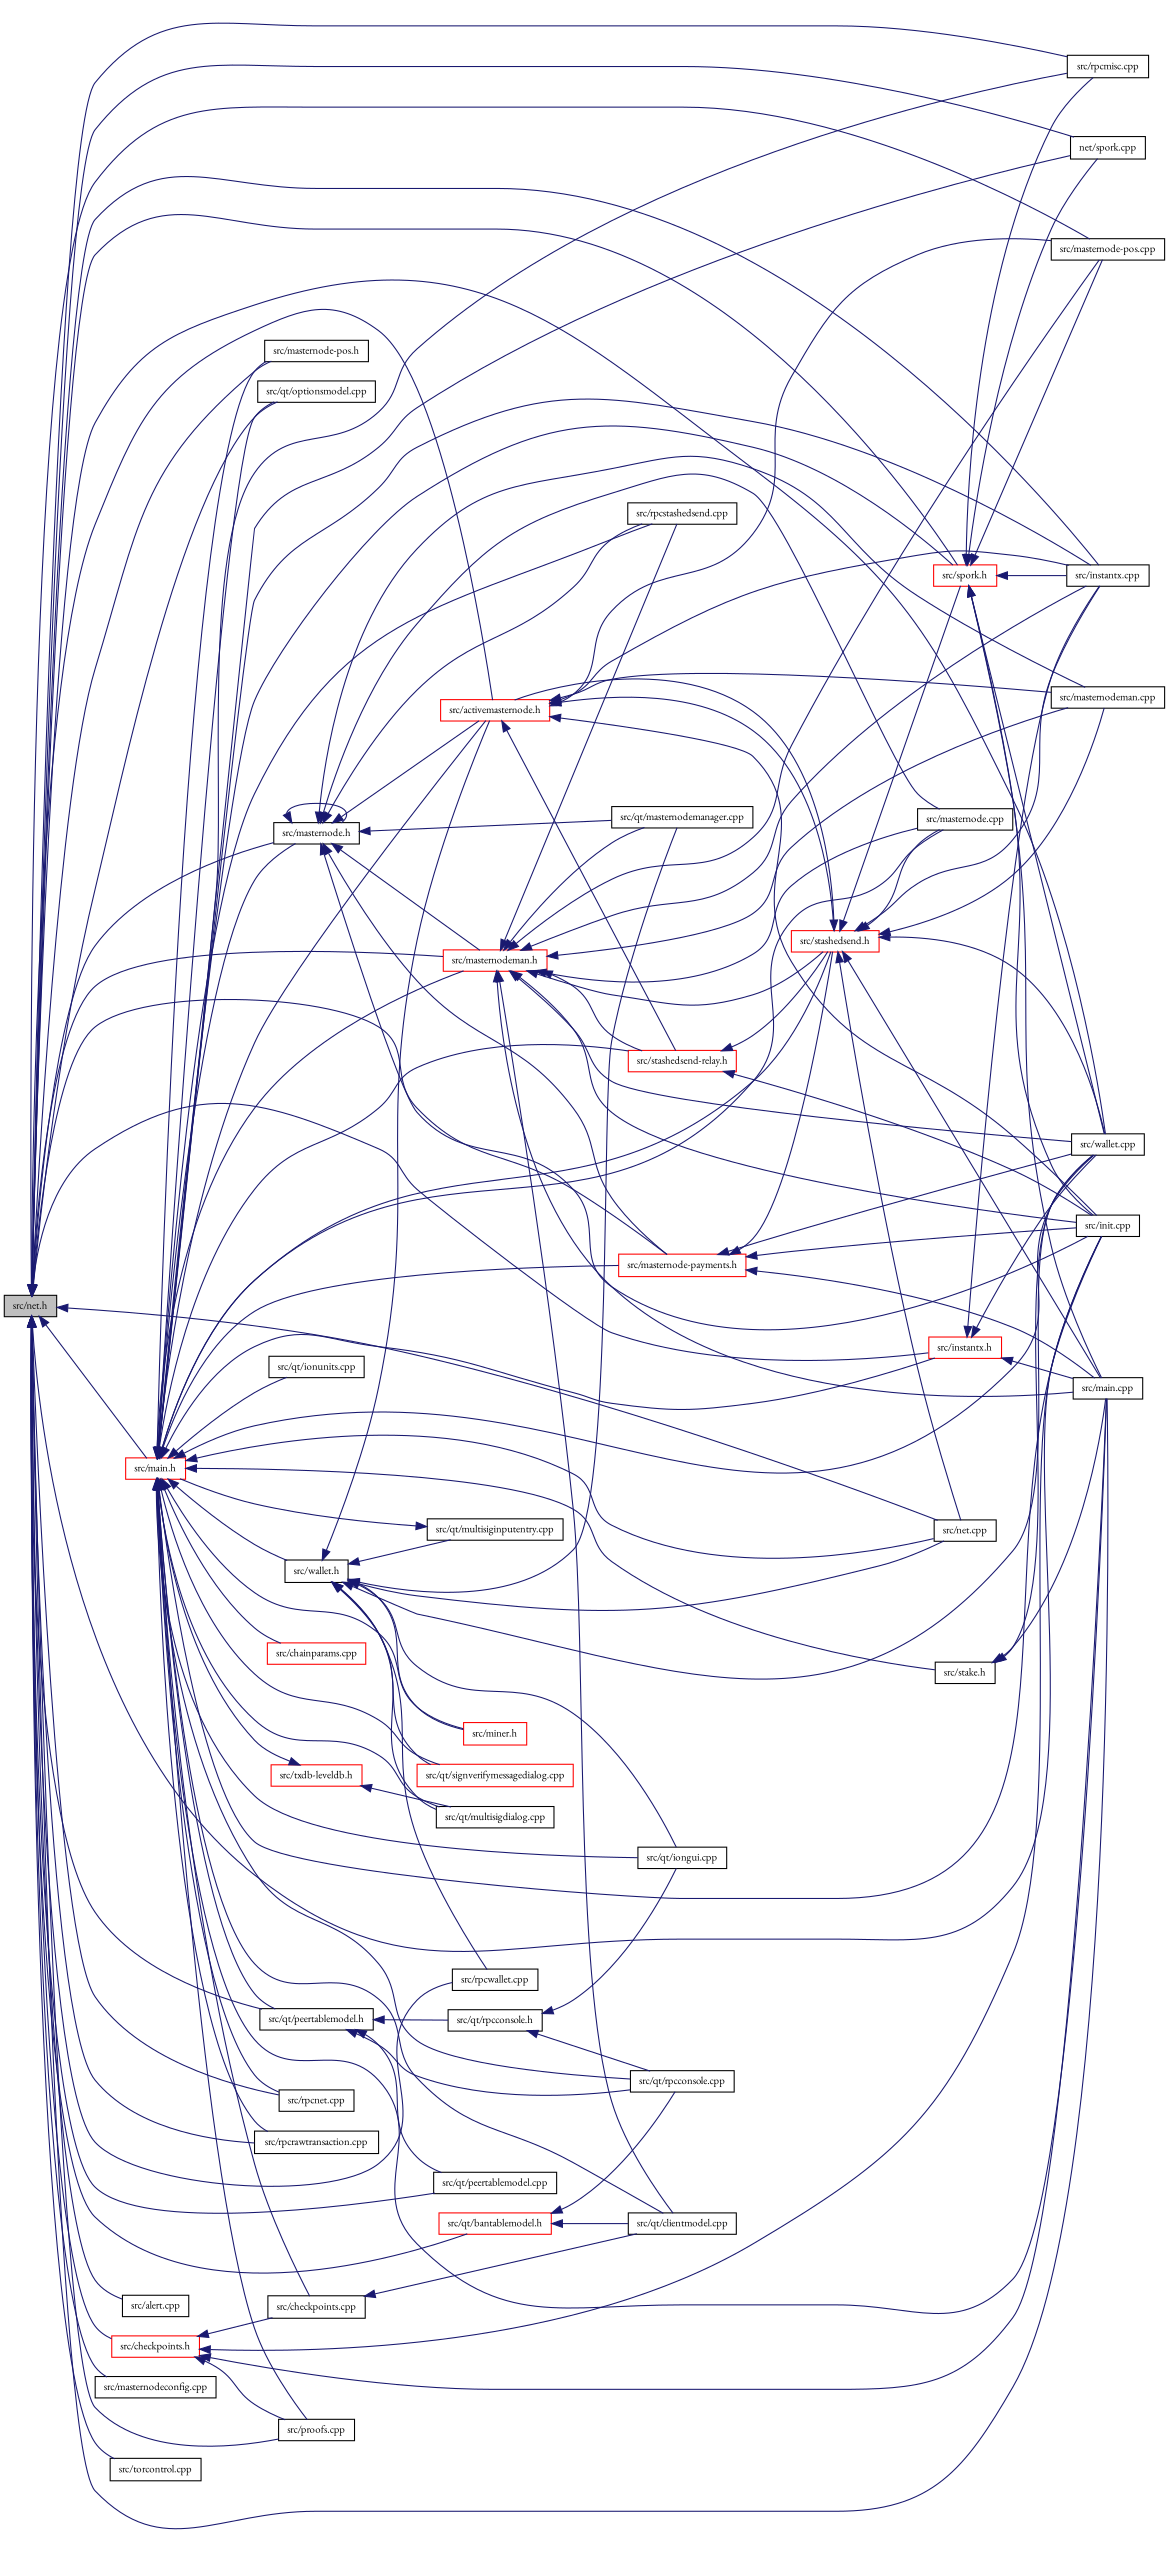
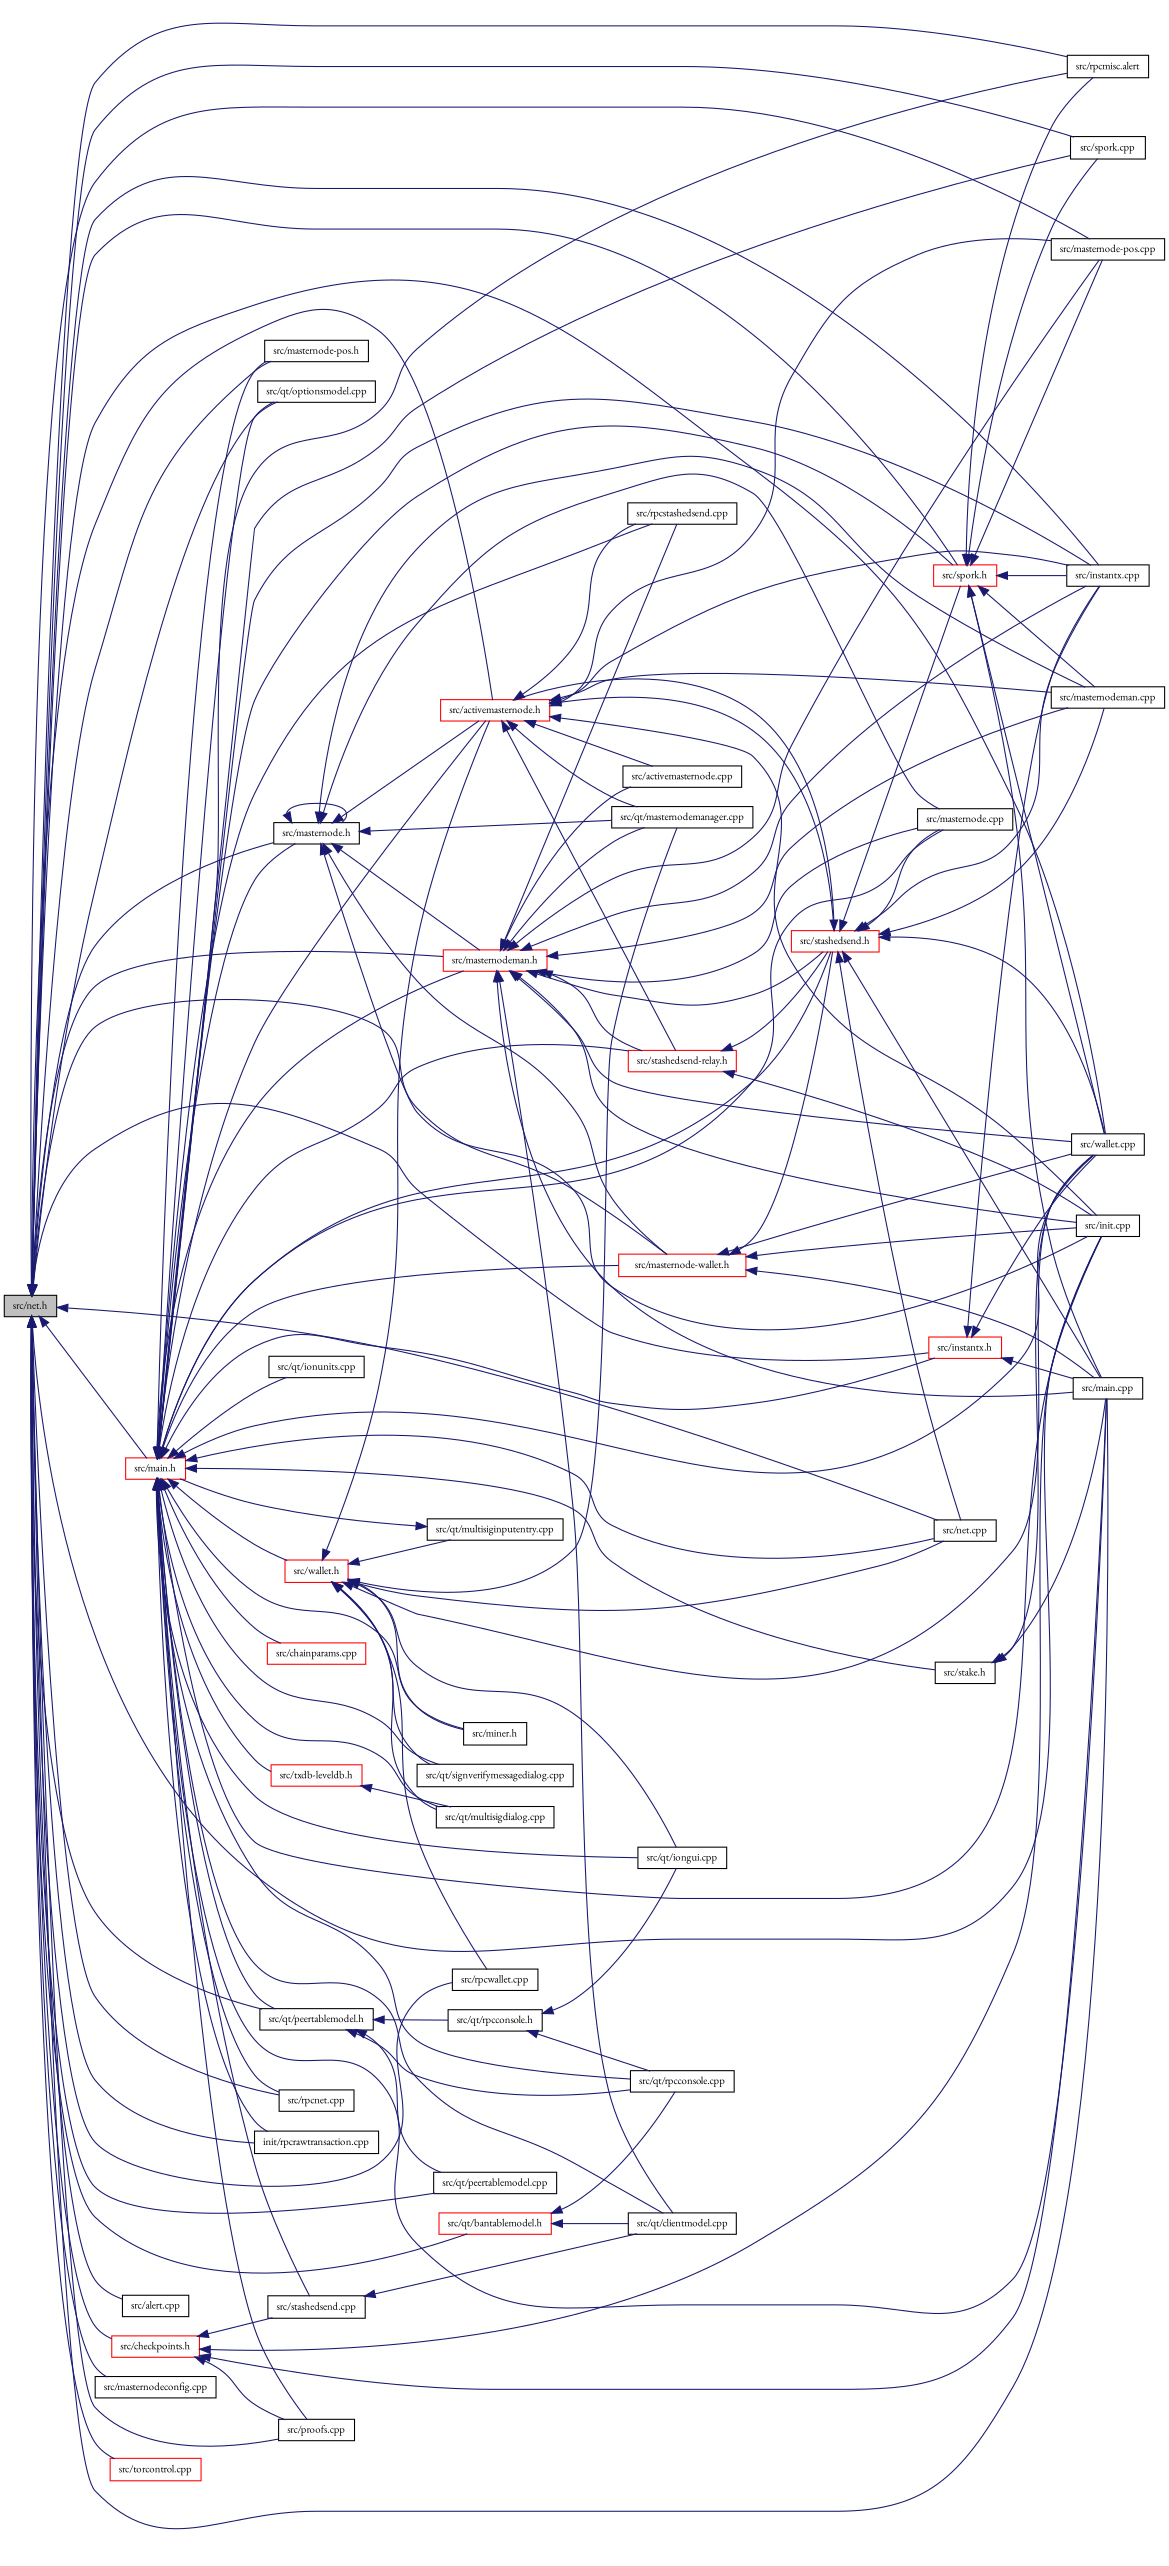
node "src/rpcmisc.cpp": label "src/rpcmisc.cpp" -> "src/rpcmisc.alert"
node "net/spork.cpp": label "net/spork.cpp" -> "src/spork.cpp"
edge "src/rpcstashedsend.cpp" -> "src/masternode.h": now "src/rpcstashedsend.cpp" -> "src/activemasternode.h"
edge "src/qt/masternodemanager.cpp" -> "src/activemasternode.h": added
node "src/activemasternode.cpp": added
edge "src/init.cpp" -> "src/spork.h": now "src/masternodeman.cpp" -> "src/spork.h"
node "src/masternode-payments.h": label "src/masternode-payments.h" -> "src/masternode-wallet.h"
node "src/wallet.h": color black -> red
edge "src/main.h" -> "src/txdb-leveldb.h": reversed
node "src/miner.h": color red -> black
node "src/qt/signverifymessagedialog.cpp": color red -> black
node "src/rpcrawtransaction.cpp": label "src/rpcrawtransaction.cpp" -> "init/rpcrawtransaction.cpp"
node "src/checkpoints.cpp": label "src/checkpoints.cpp" -> "src/stashedsend.cpp"
node "src/torcontrol.cpp": color black -> red
